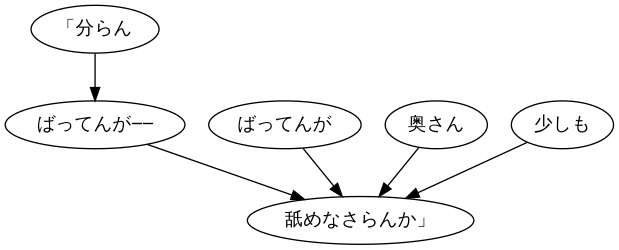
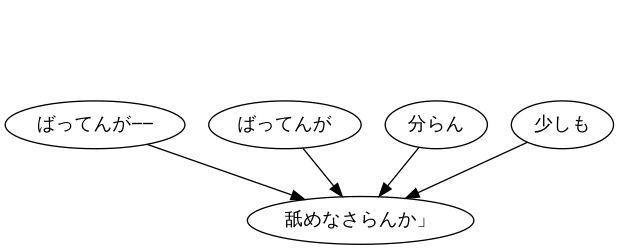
node "「分らん": removed
node "奥さん": label "奥さん" -> "分らん"
